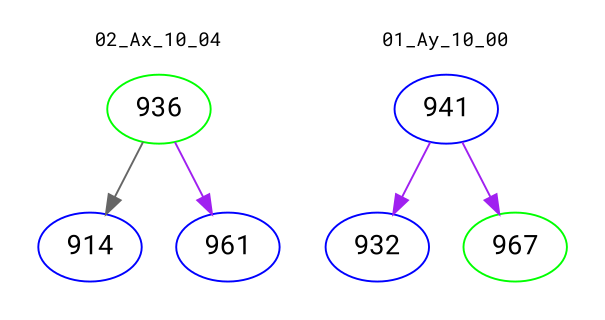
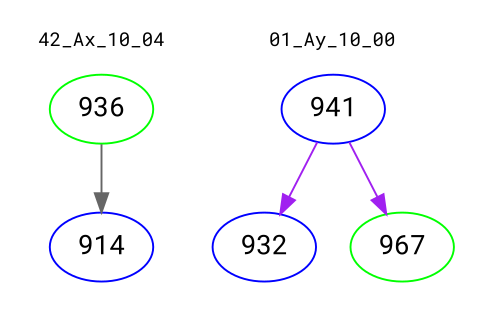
cluster "02_Ax_10_04": label "02_Ax_10_04" -> "42_Ax_10_04"
node "961": removed
